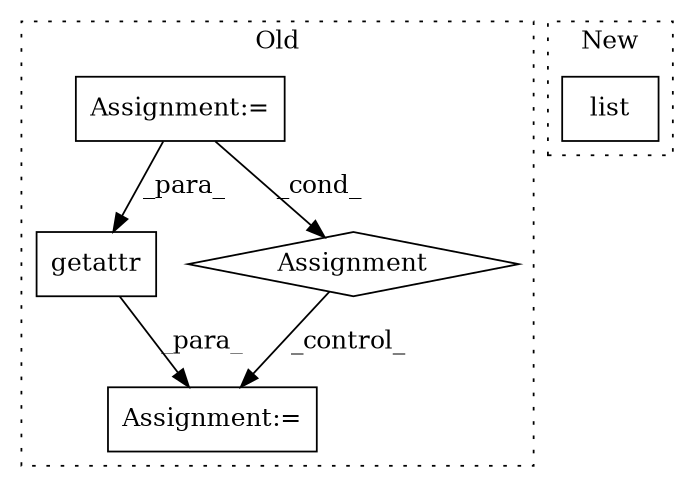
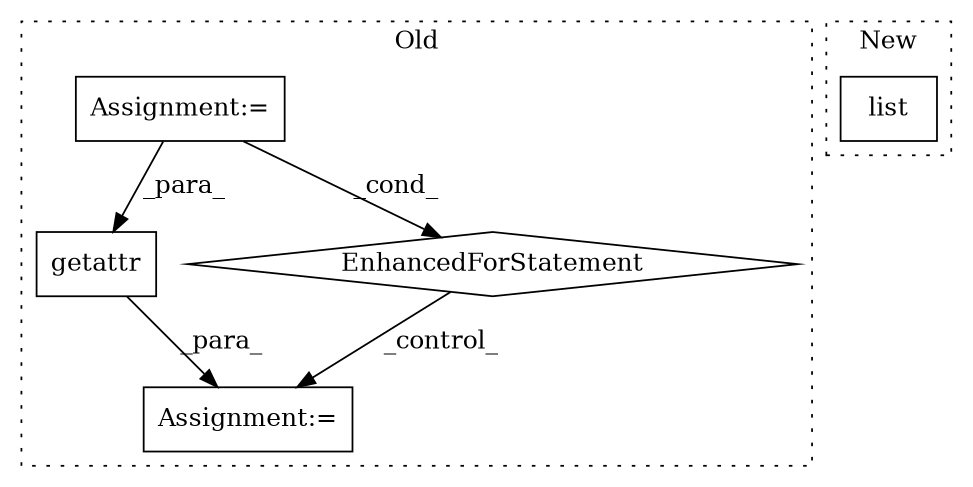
node "Assignment": label "Assignment" -> "EnhancedForStatement"
